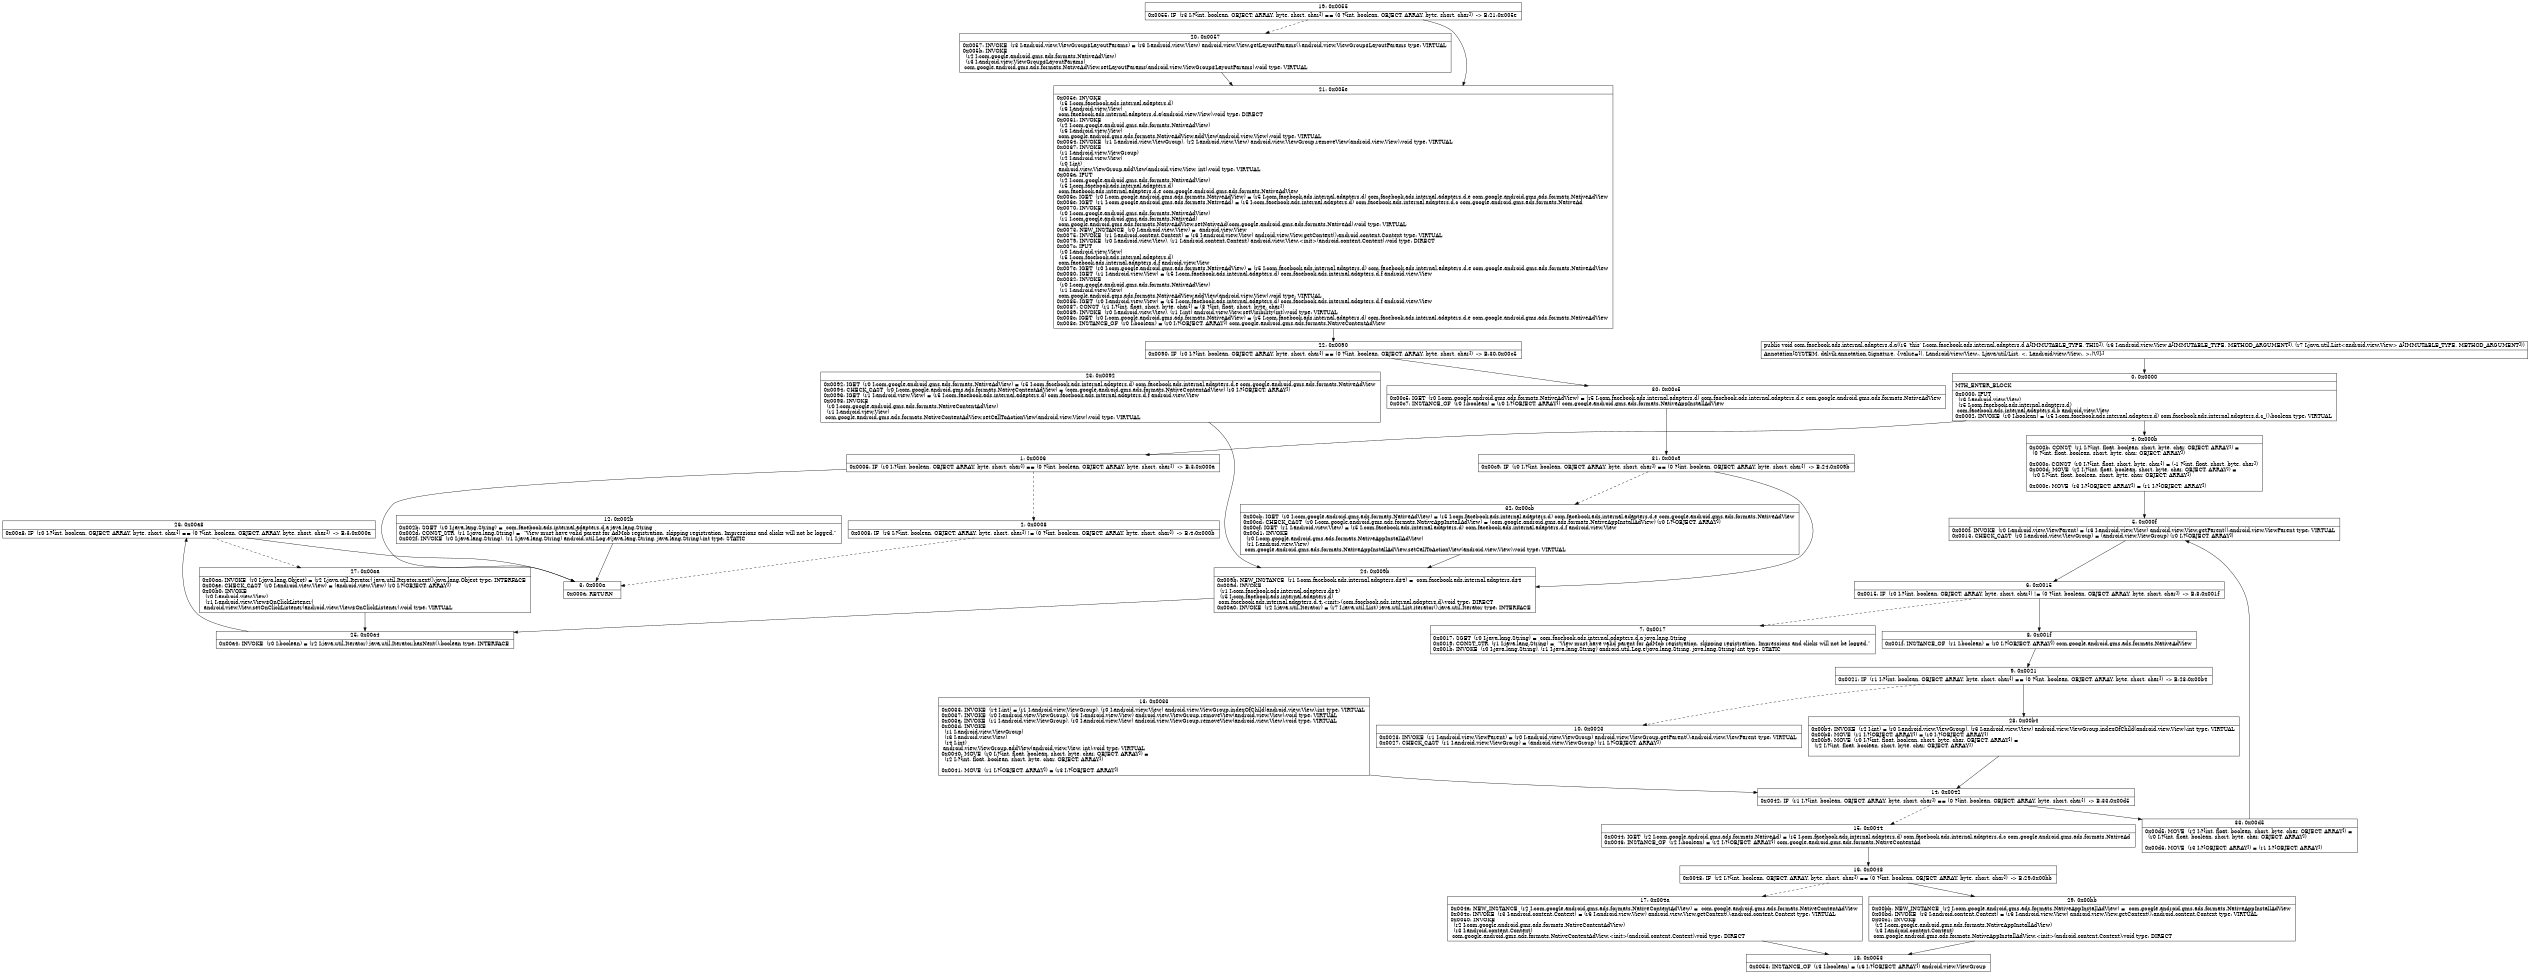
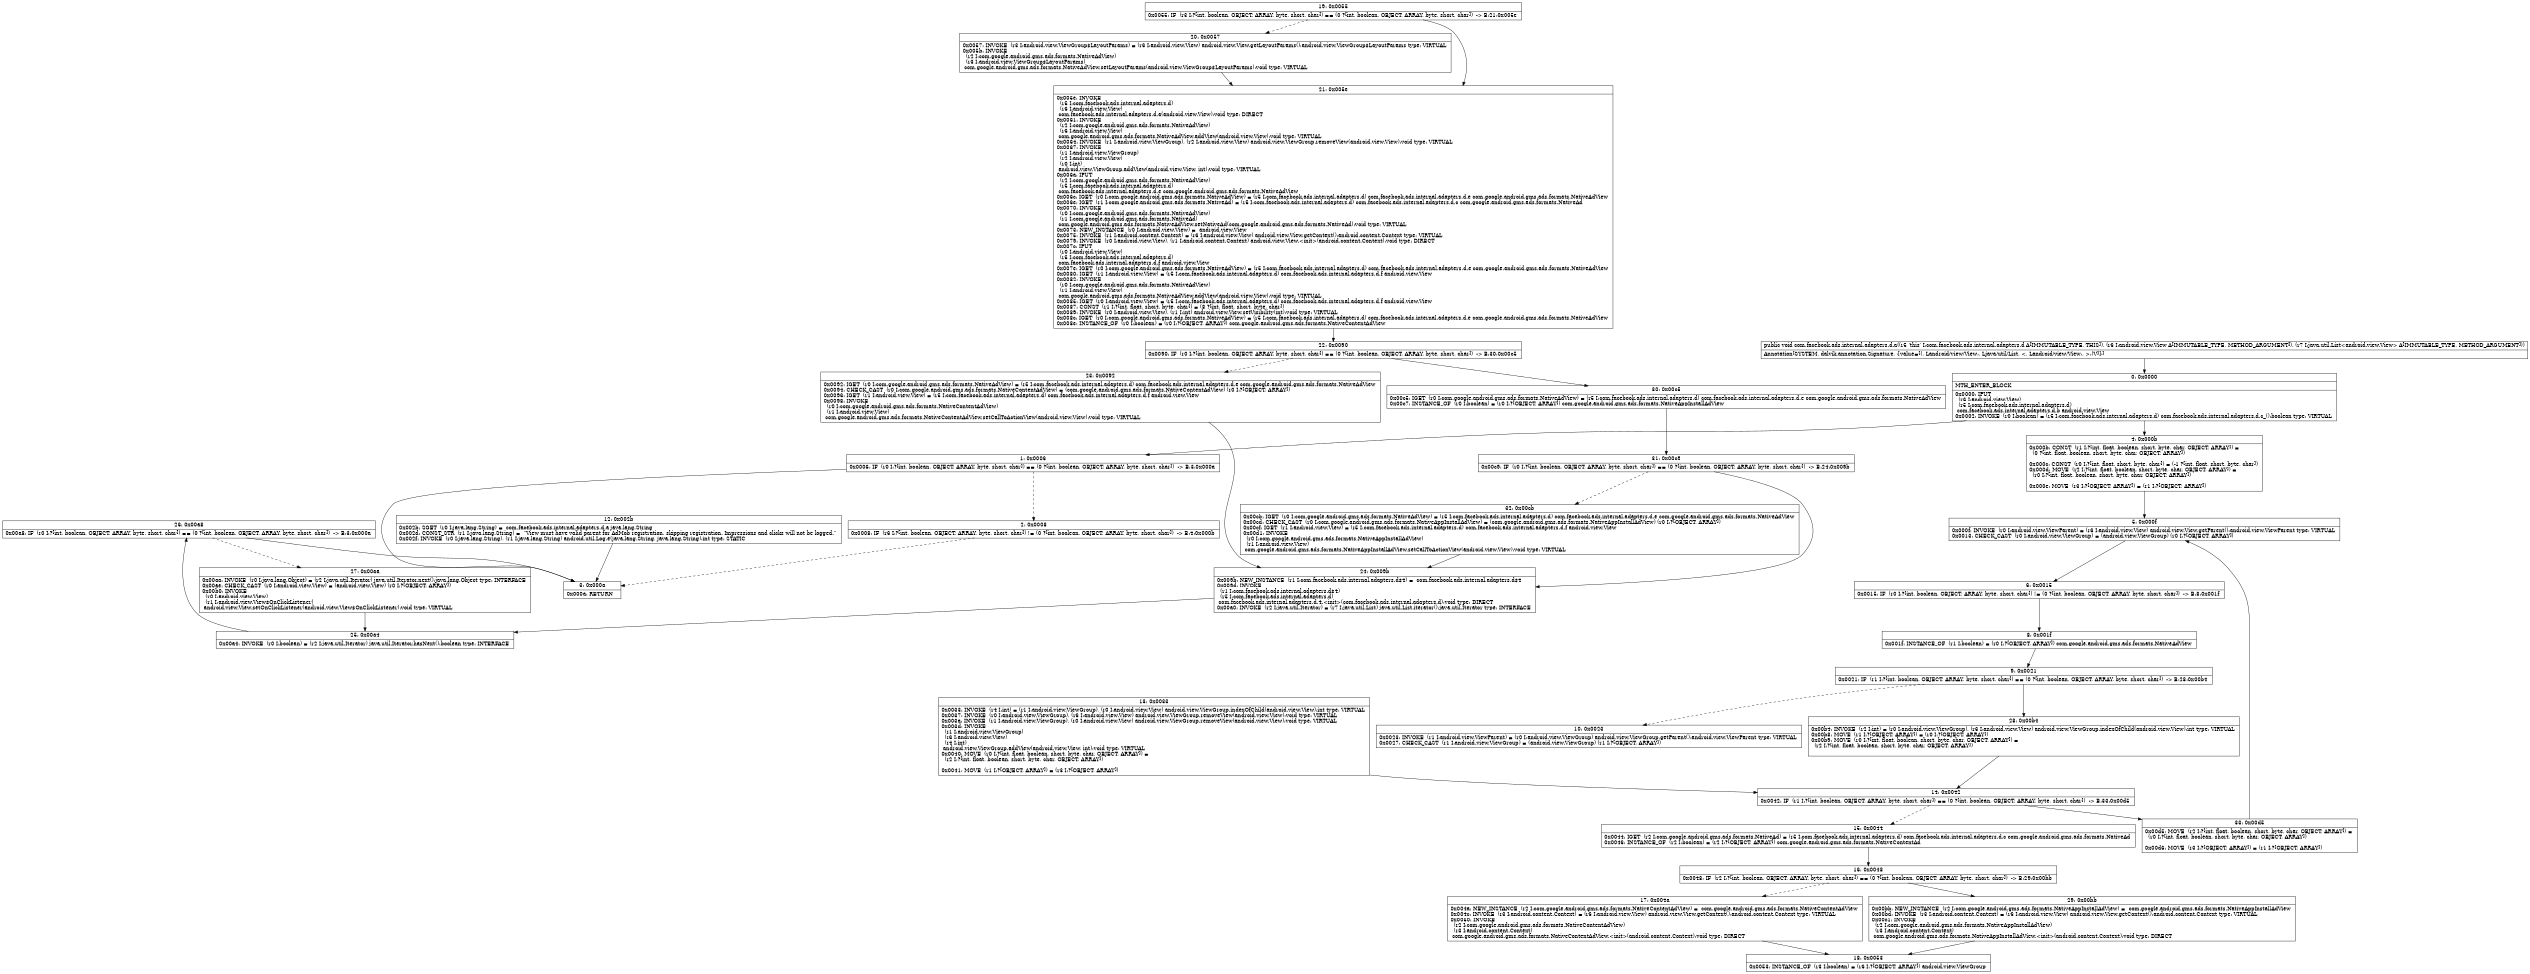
edge "22: 0x0090" -> "23: 0x0092": added
node "7: 0x0017": removed
